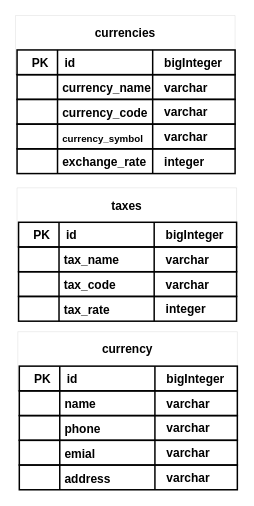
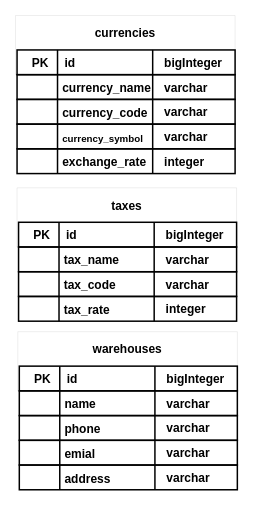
node "currency": label "currency" -> "warehouses"
